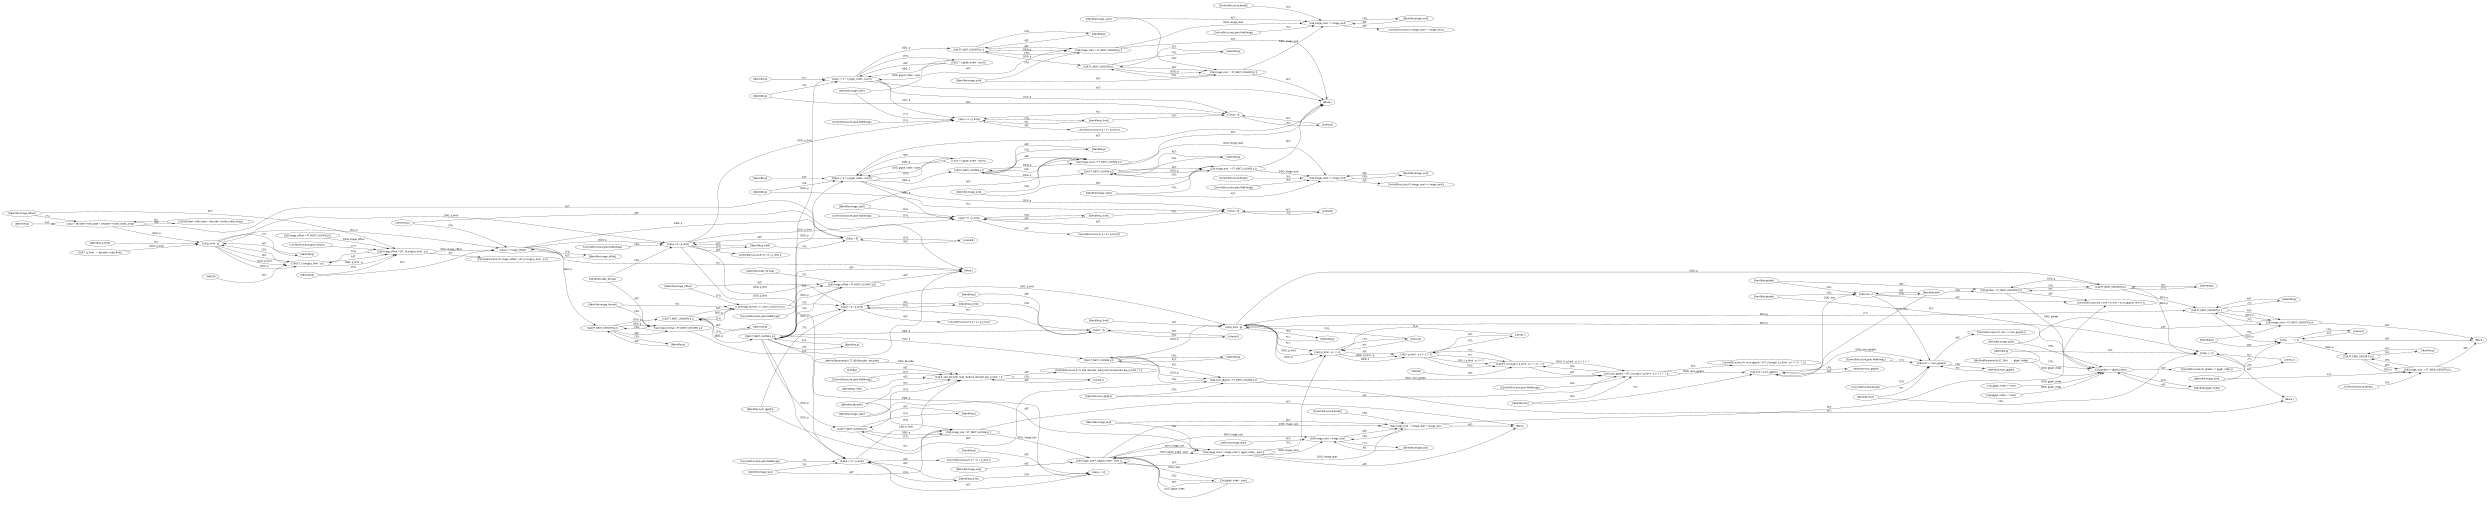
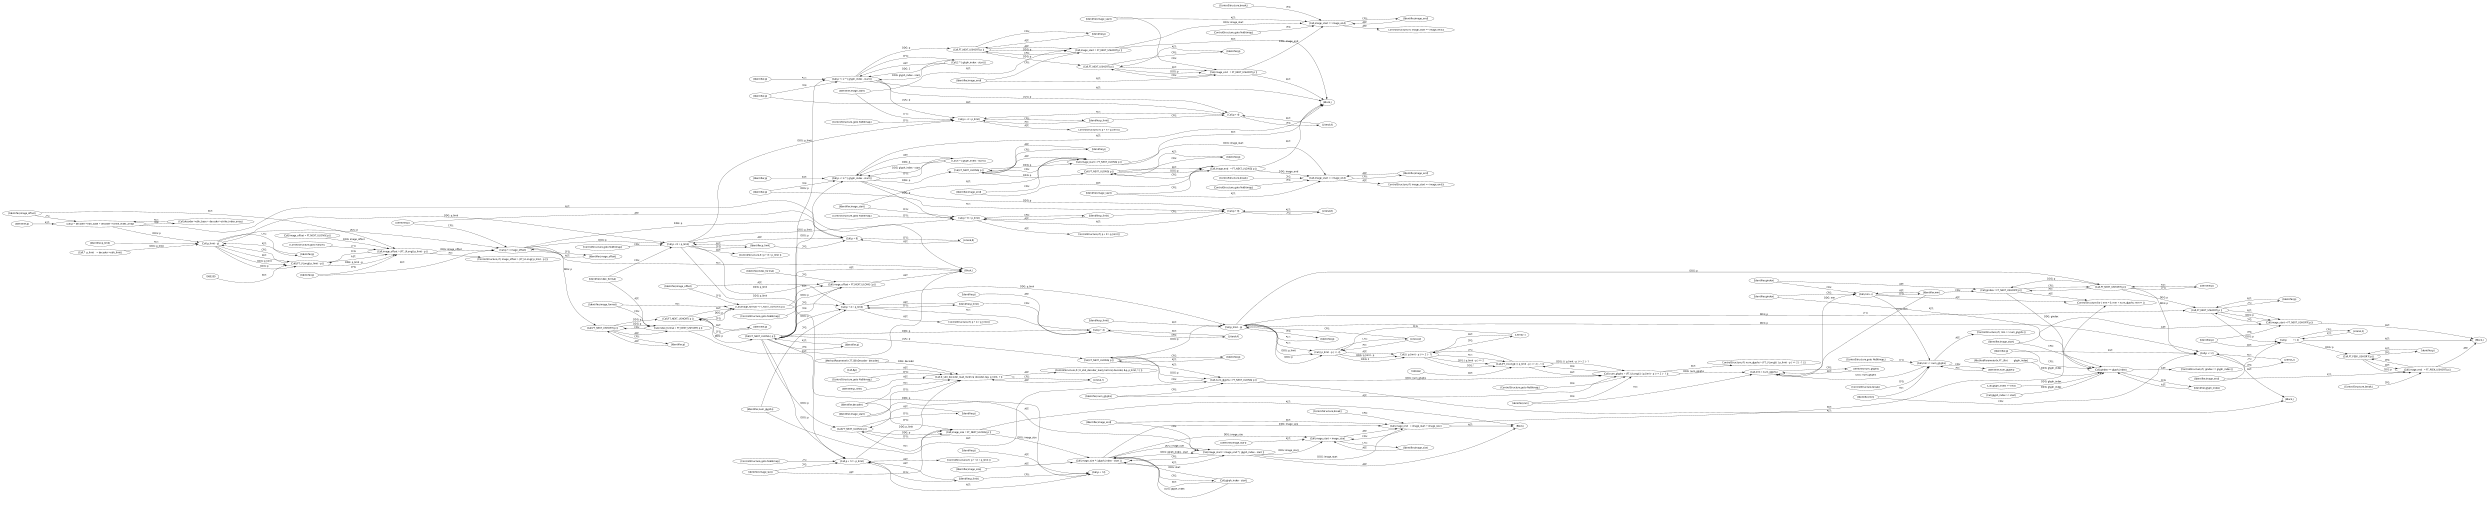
edge "(Call,mm < num_glyphs)" -> "(Call,mm >= num_glyphs)": reversed
edge "(Call,image_start = image_end * ( glyph_index - start ))" -> "(Call,( p_limit - p ) >> 2)": now "(Call,image_start = image_end * ( glyph_index - start ))" -> "(Call,image_size * ( glyph_index - start ))"
